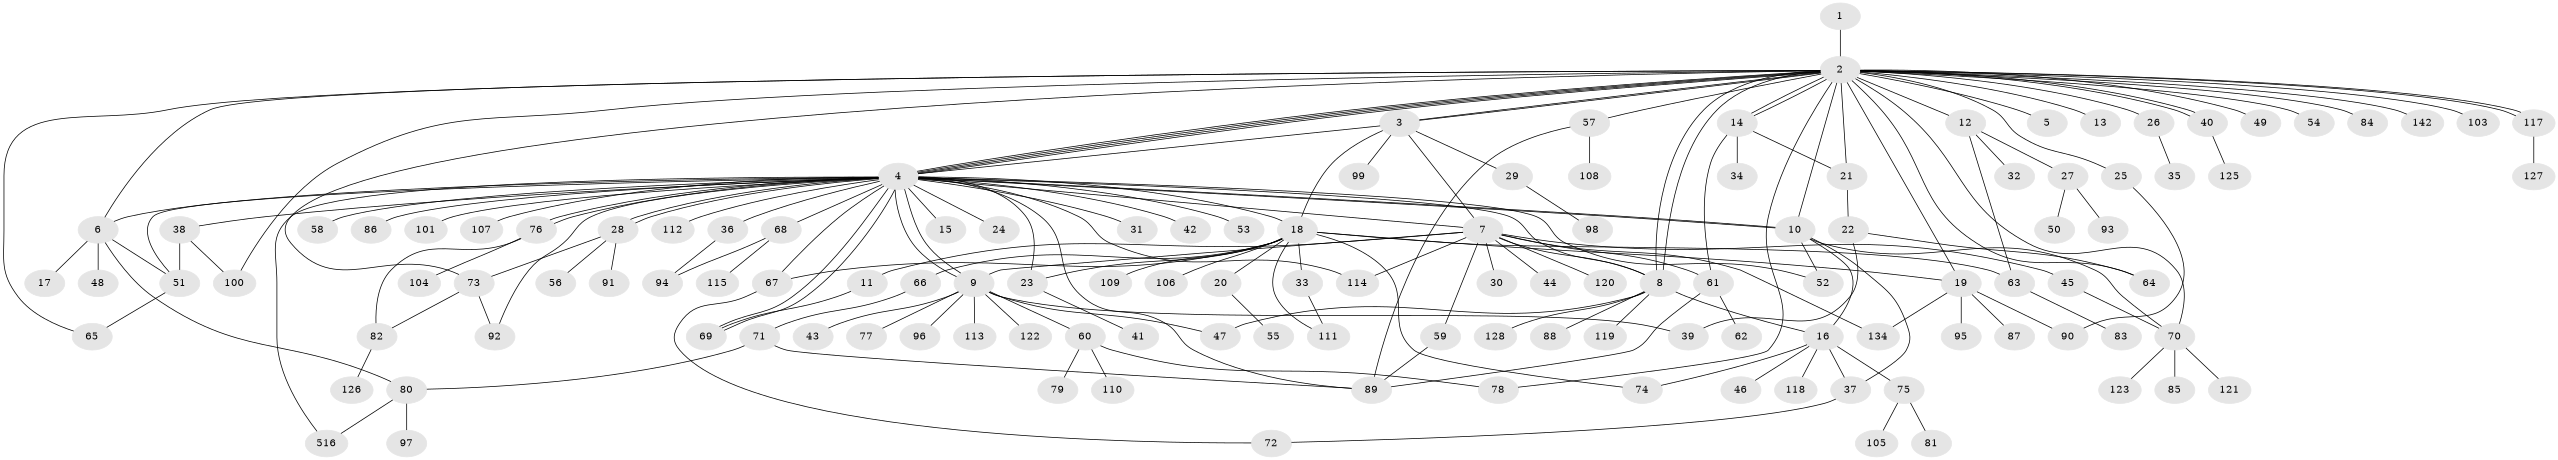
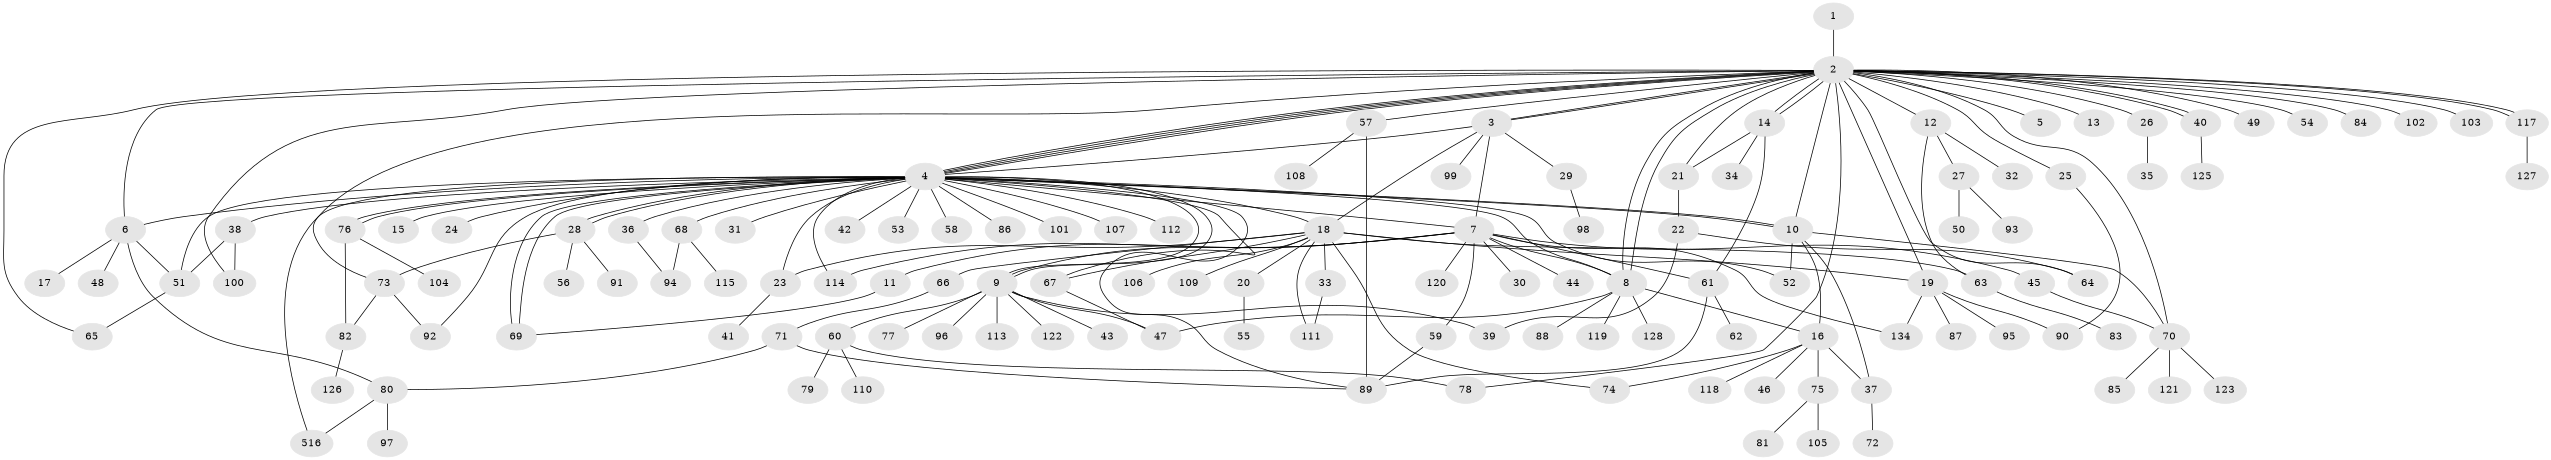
node "142": label "142" -> "102"
edge "67" -- "72": now "67" -- "47"
